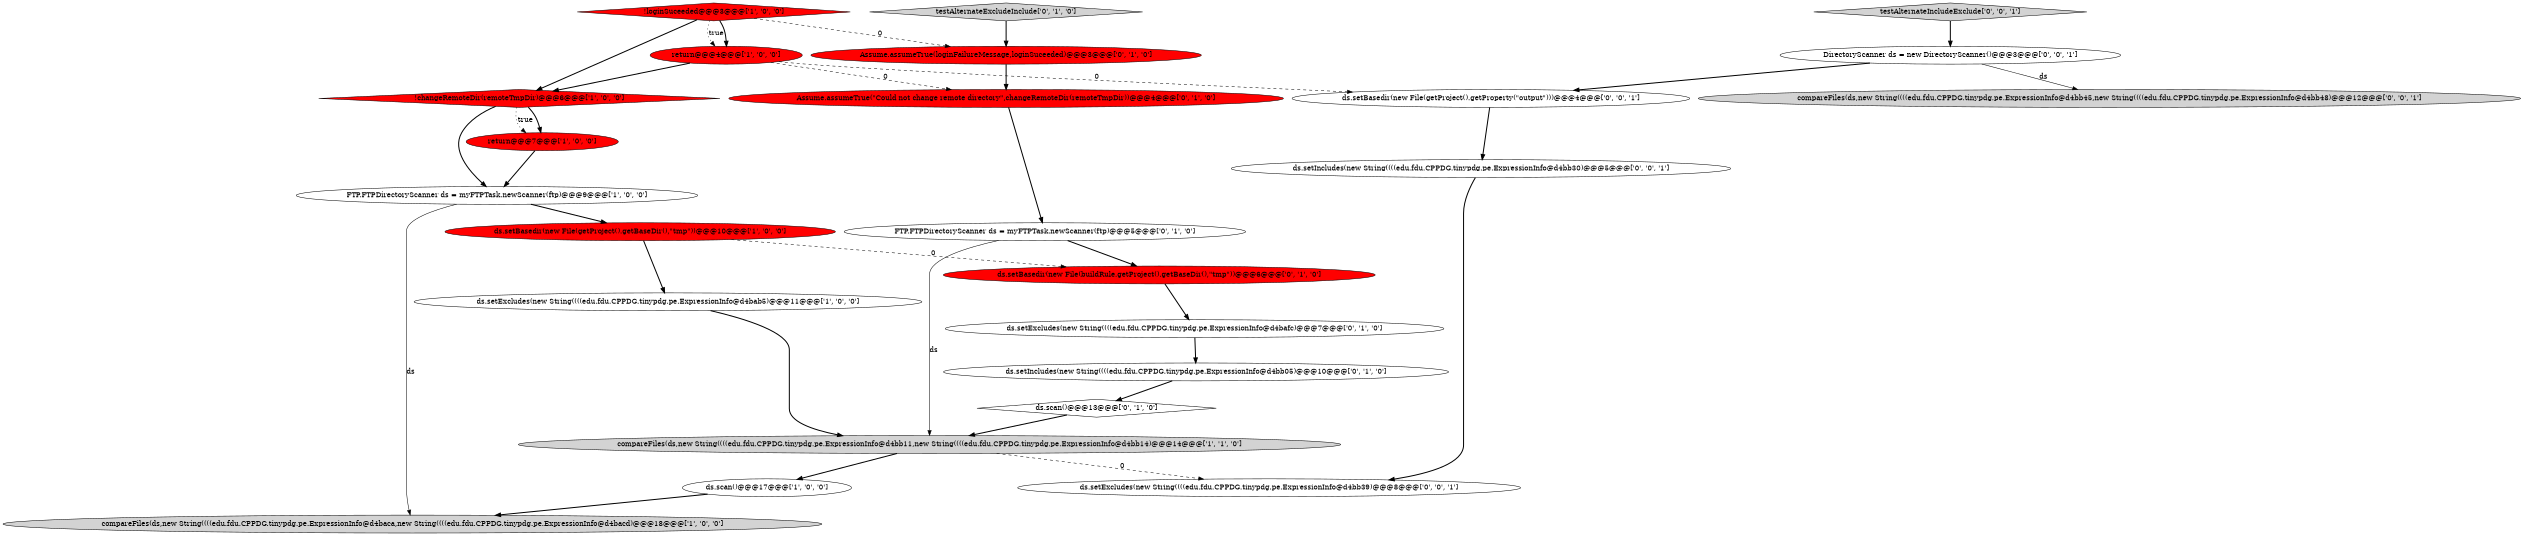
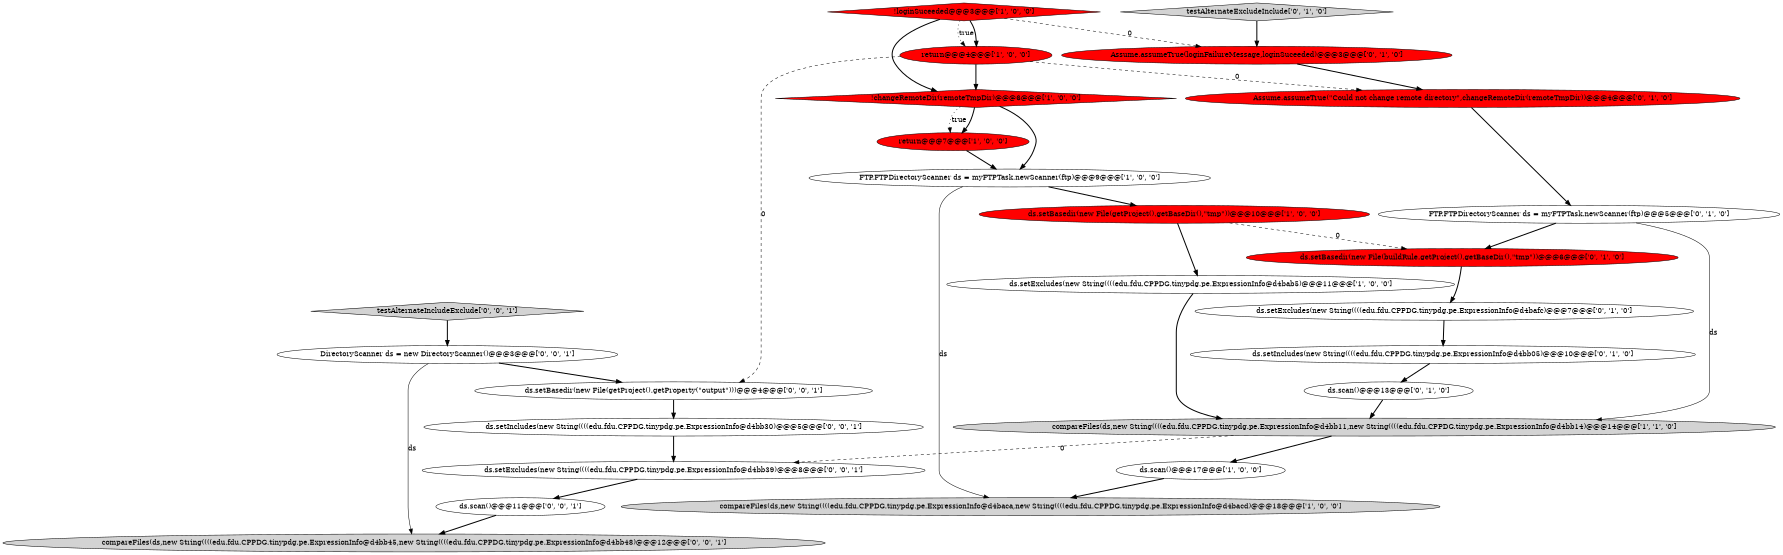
node "ds.scan()@@@13@@@['0', '1', '0']": shape diamond -> ellipse
node "ds.scan()@@@11@@@['0', '0', '1']": added
